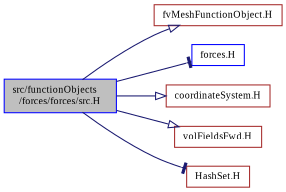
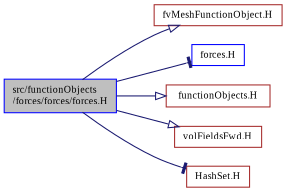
node "src/functionObjects /forces/forces/src.H": label "src/functionObjects /forces/forces/src.H" -> "src/functionObjects /forces/forces/forces.H"
node "coordinateSystem.H": label "coordinateSystem.H" -> "functionObjects.H"
